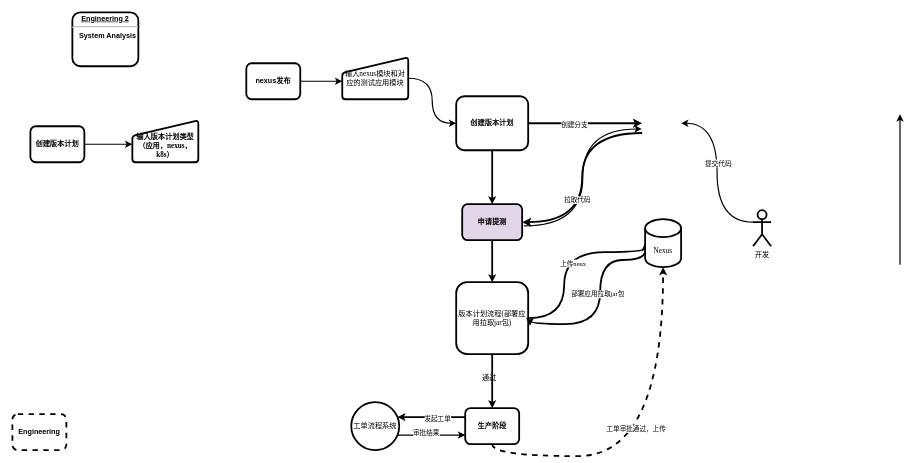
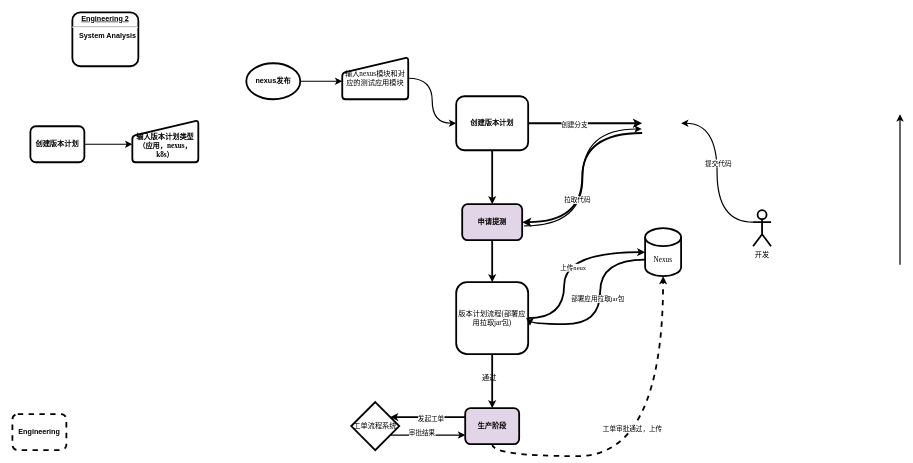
node "nexus发布": shape rounded rectangle -> ellipse
node "Nexus": moved (663, 243) -> (663, 252)
node "工单流程系统": shape ellipse -> diamond
node "生产阶段": fillcolor #ffffff -> #e1d5e7
